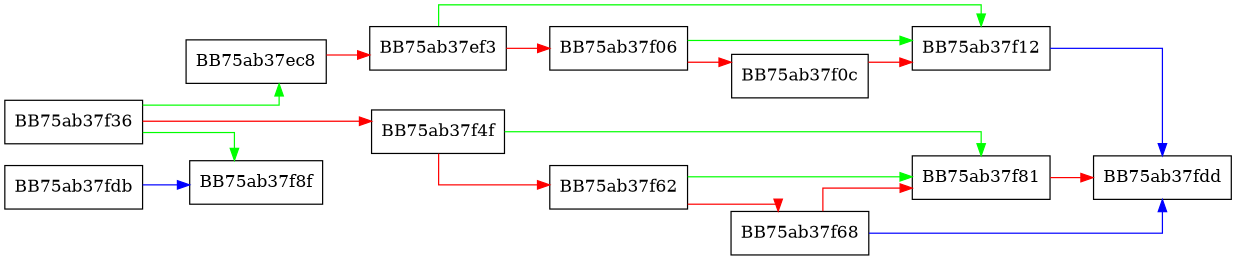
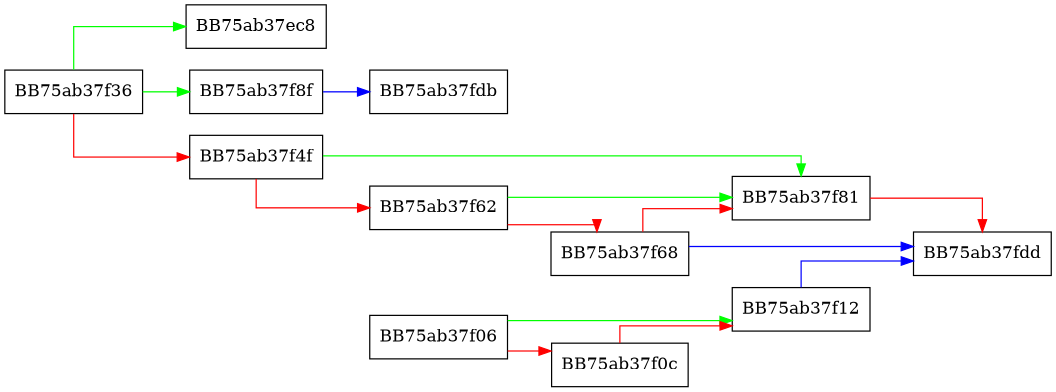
node "BB75ab37ef3": removed
edge "BB75ab37fdb" -> "BB75ab37f8f": reversed
